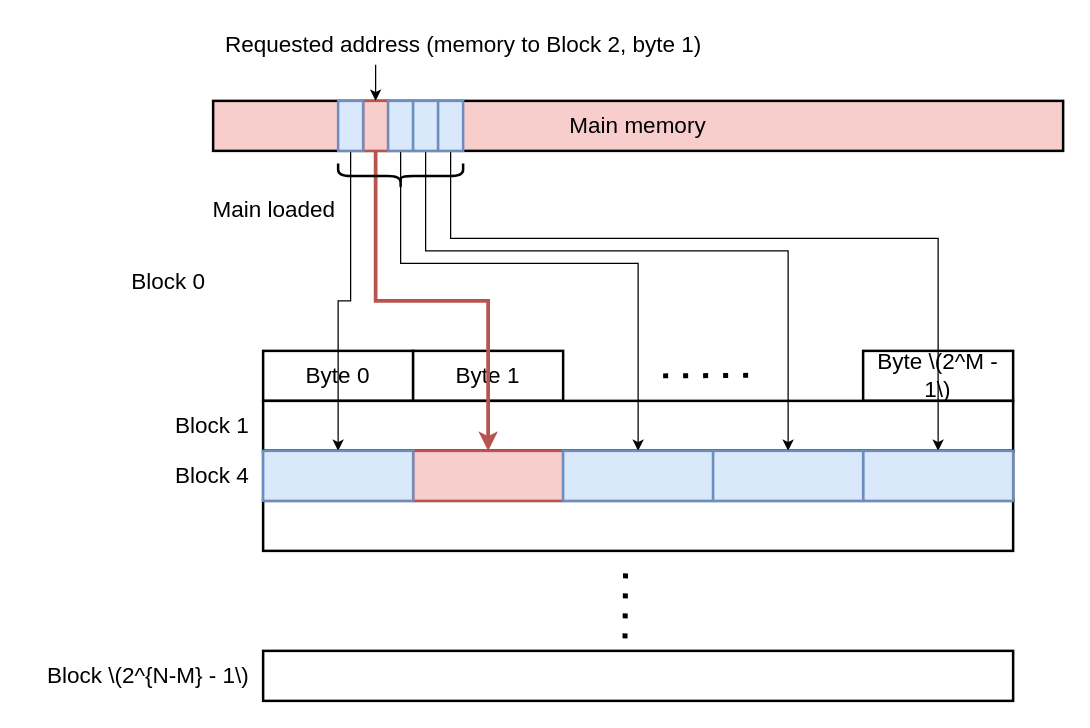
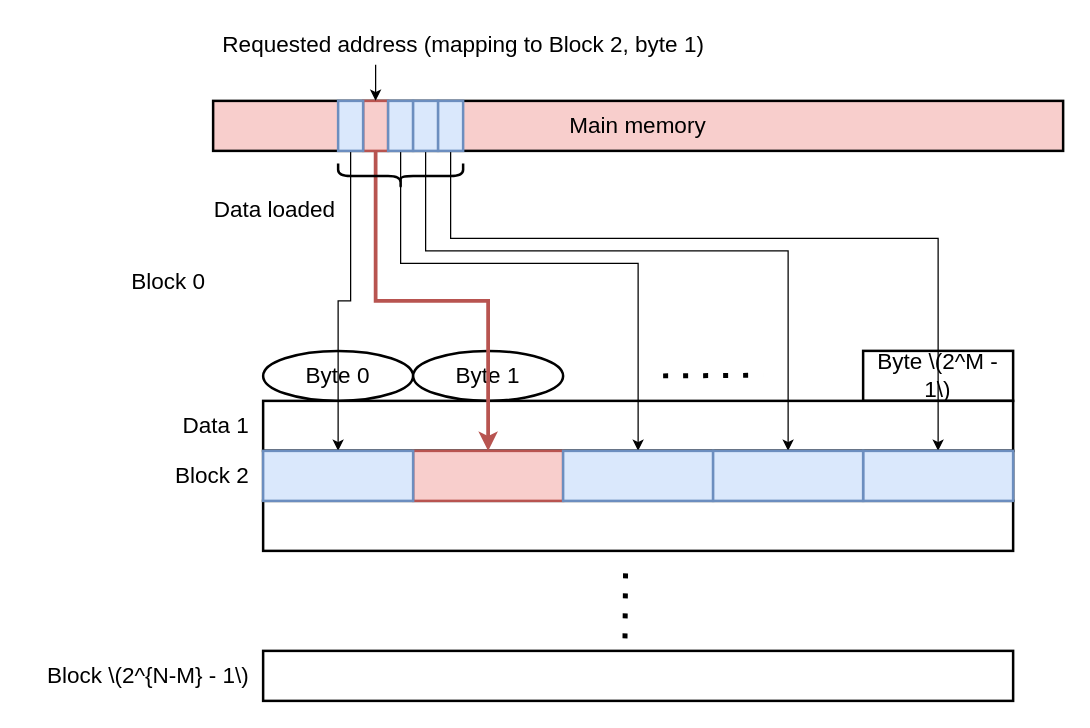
node "Requested address (memory to Block 2, byte 1)": label "Requested address (memory to Block 2, byte 1)" -> "Requested address (mapping to Block 2, byte 1)"
node "Main loaded": label "Main loaded" -> "Data loaded"
node "Byte 0": shape rectangle -> ellipse
node "Byte 1": shape rectangle -> ellipse
node "Block 1": label "Block 1" -> "Data 1"
node "Block 4": label "Block 4" -> "Block 2"
